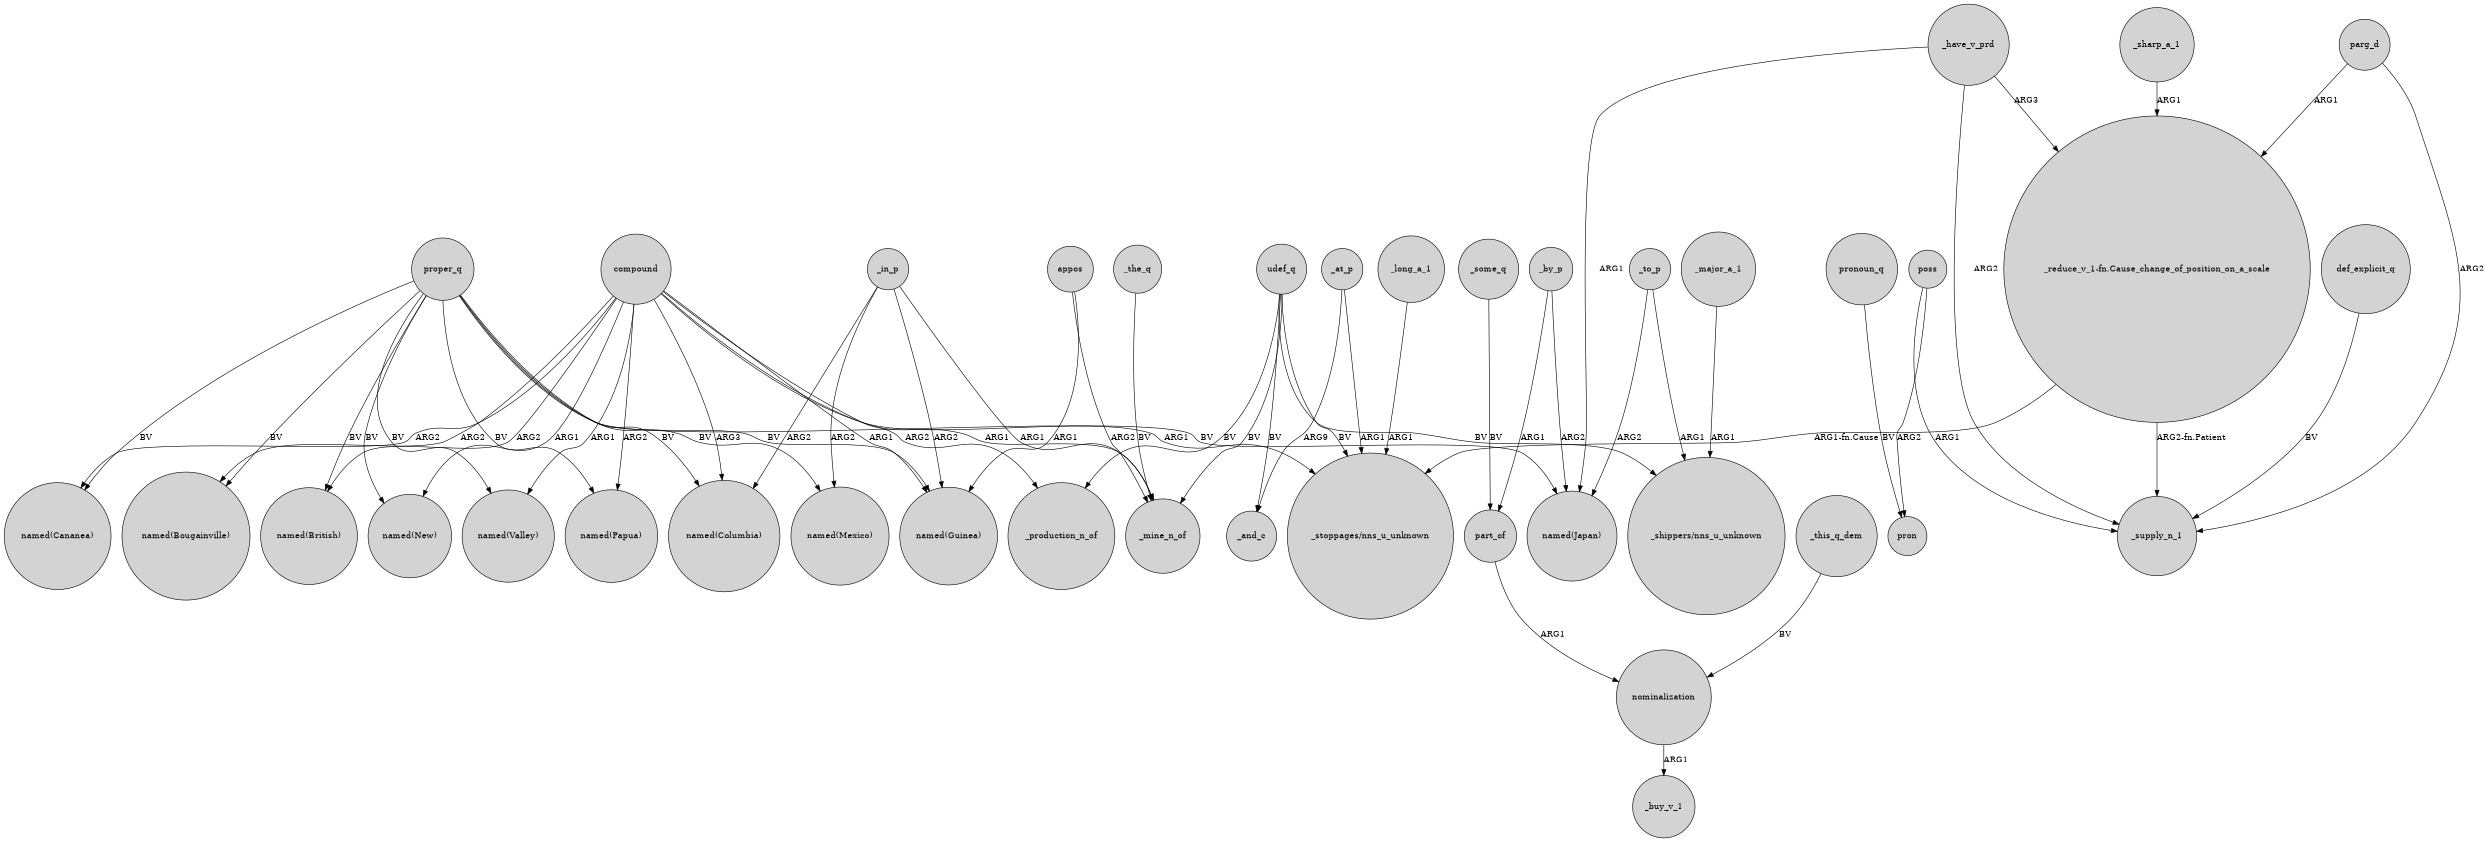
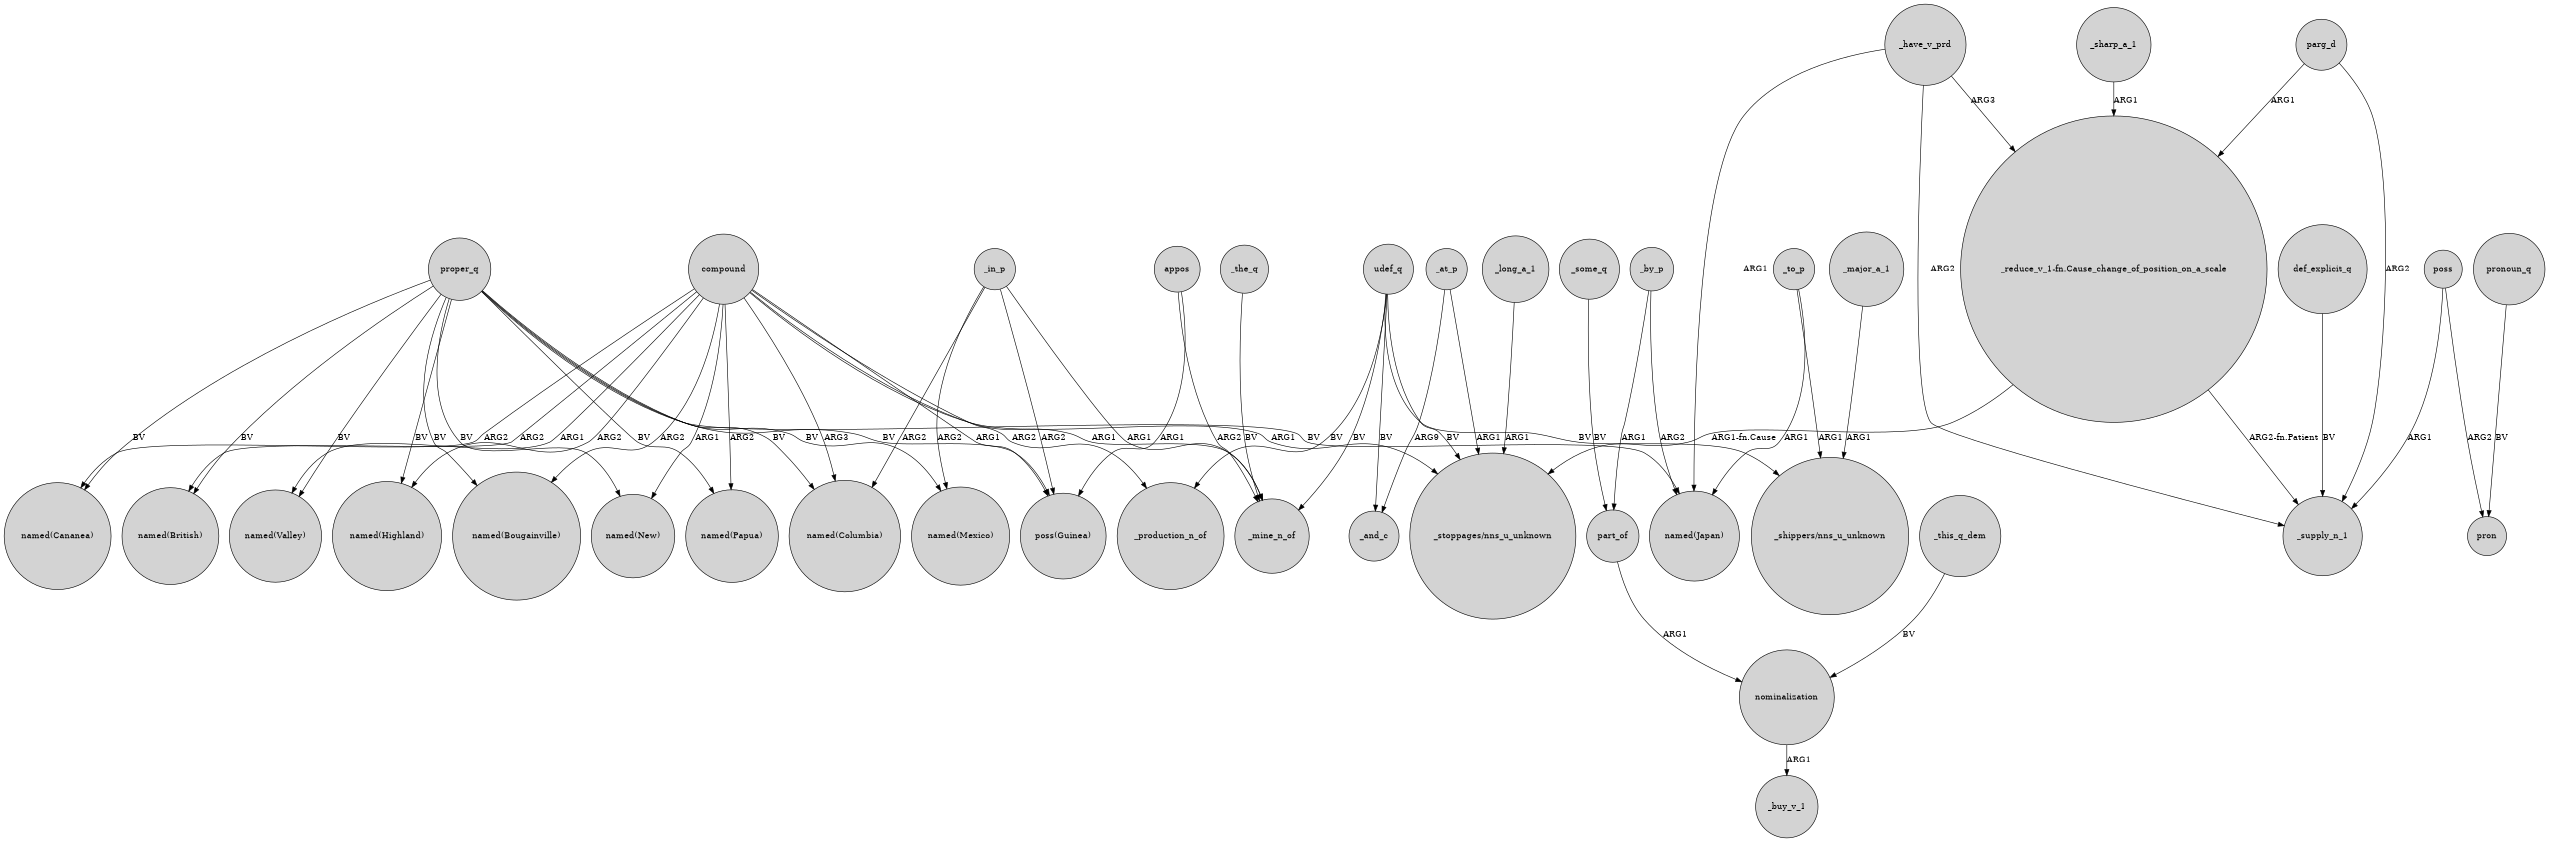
edge "_to_p" -> "named(Japan)": label "ARG2" -> "ARG1"
node "named(Highland)": added
node "named(Guinea)": label "named(Guinea)" -> "poss(Guinea)"
